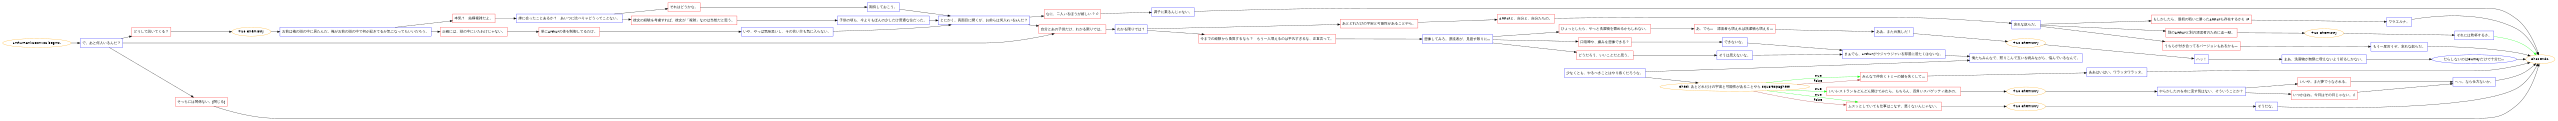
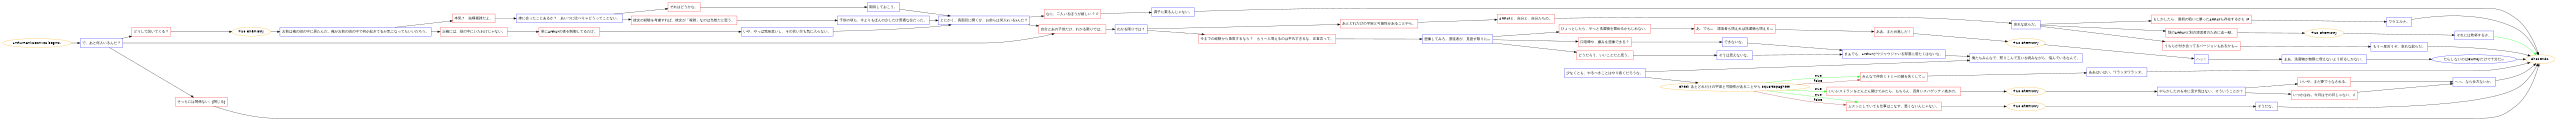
node "ああ。また台無しだ！": color blue -> red
